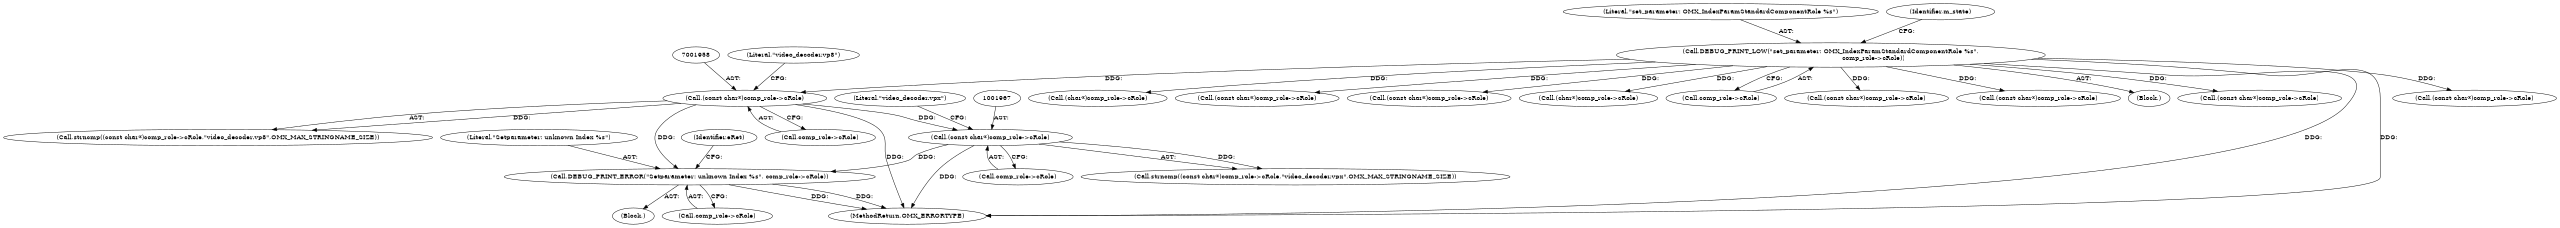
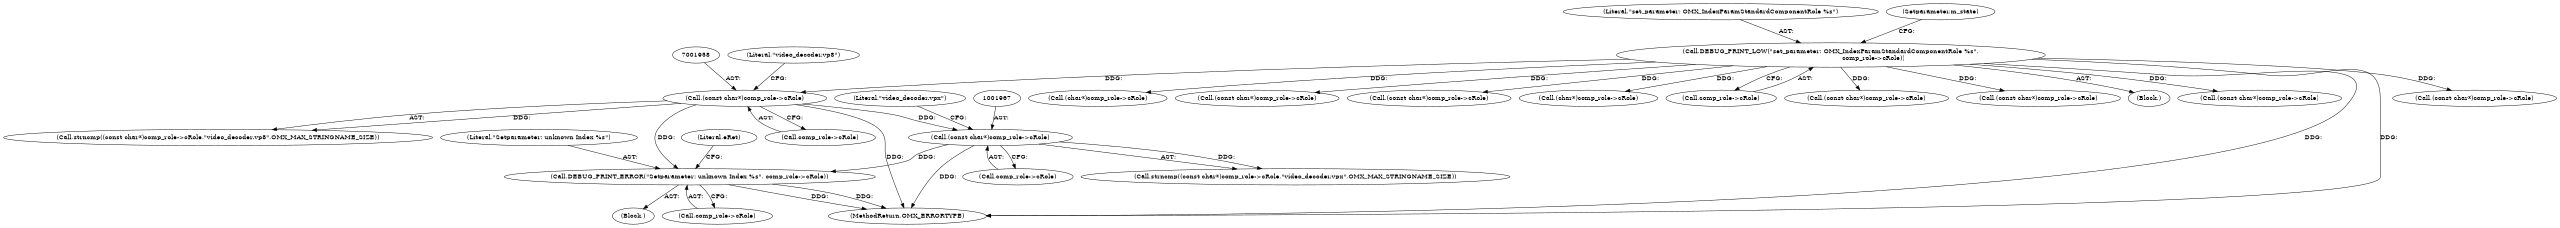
node "(Identifier,m_state)": label "(Identifier,m_state)" -> "(Setparameter,m_state)"
node "(Identifier,eRet)": label "(Identifier,eRet)" -> "(Literal,eRet)"
